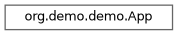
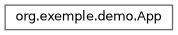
node "org.demo.demo.App": label "org.demo.demo.App" -> "org.exemple.demo.App"
